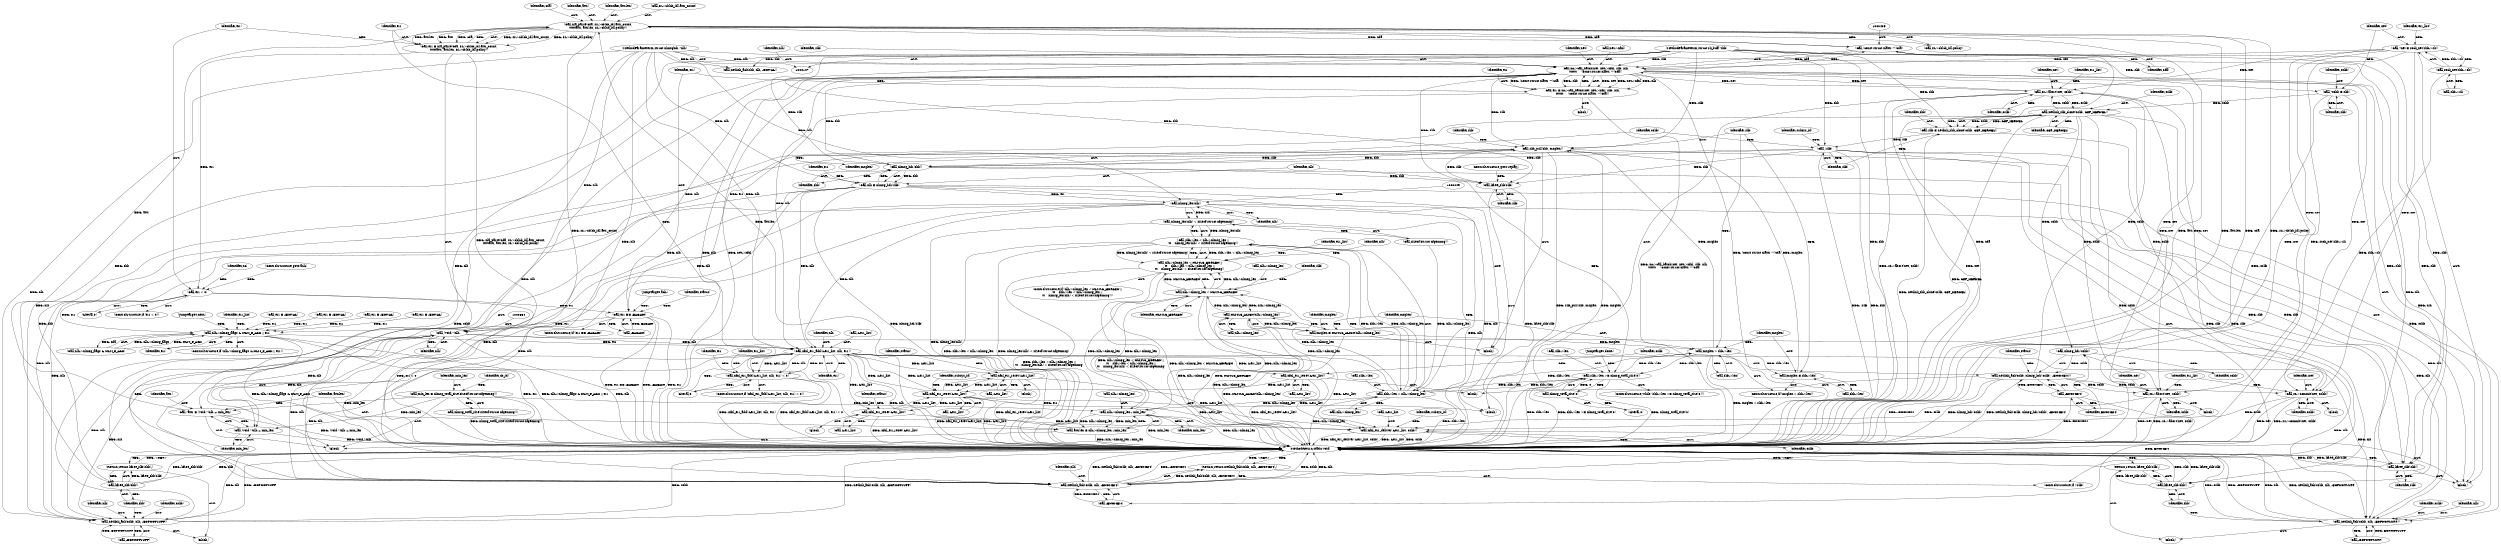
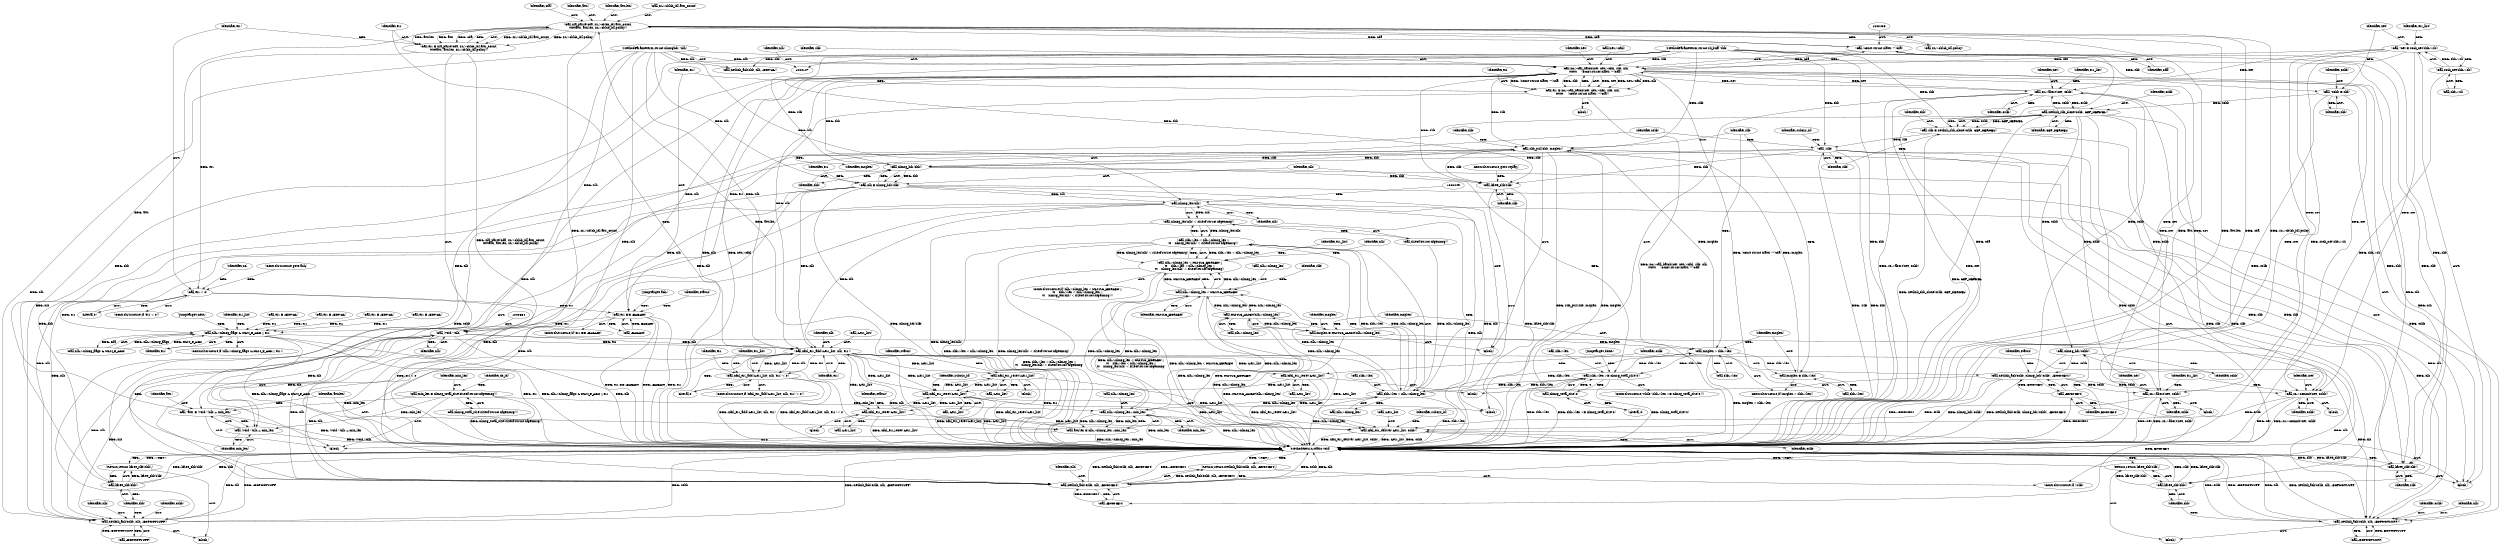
edge "(Call,nlh = nlmsg_hdr(skb))" -> "(Call,nlmsg_len(nlh))": label "DDG: err" -> "DDG: nlh"
